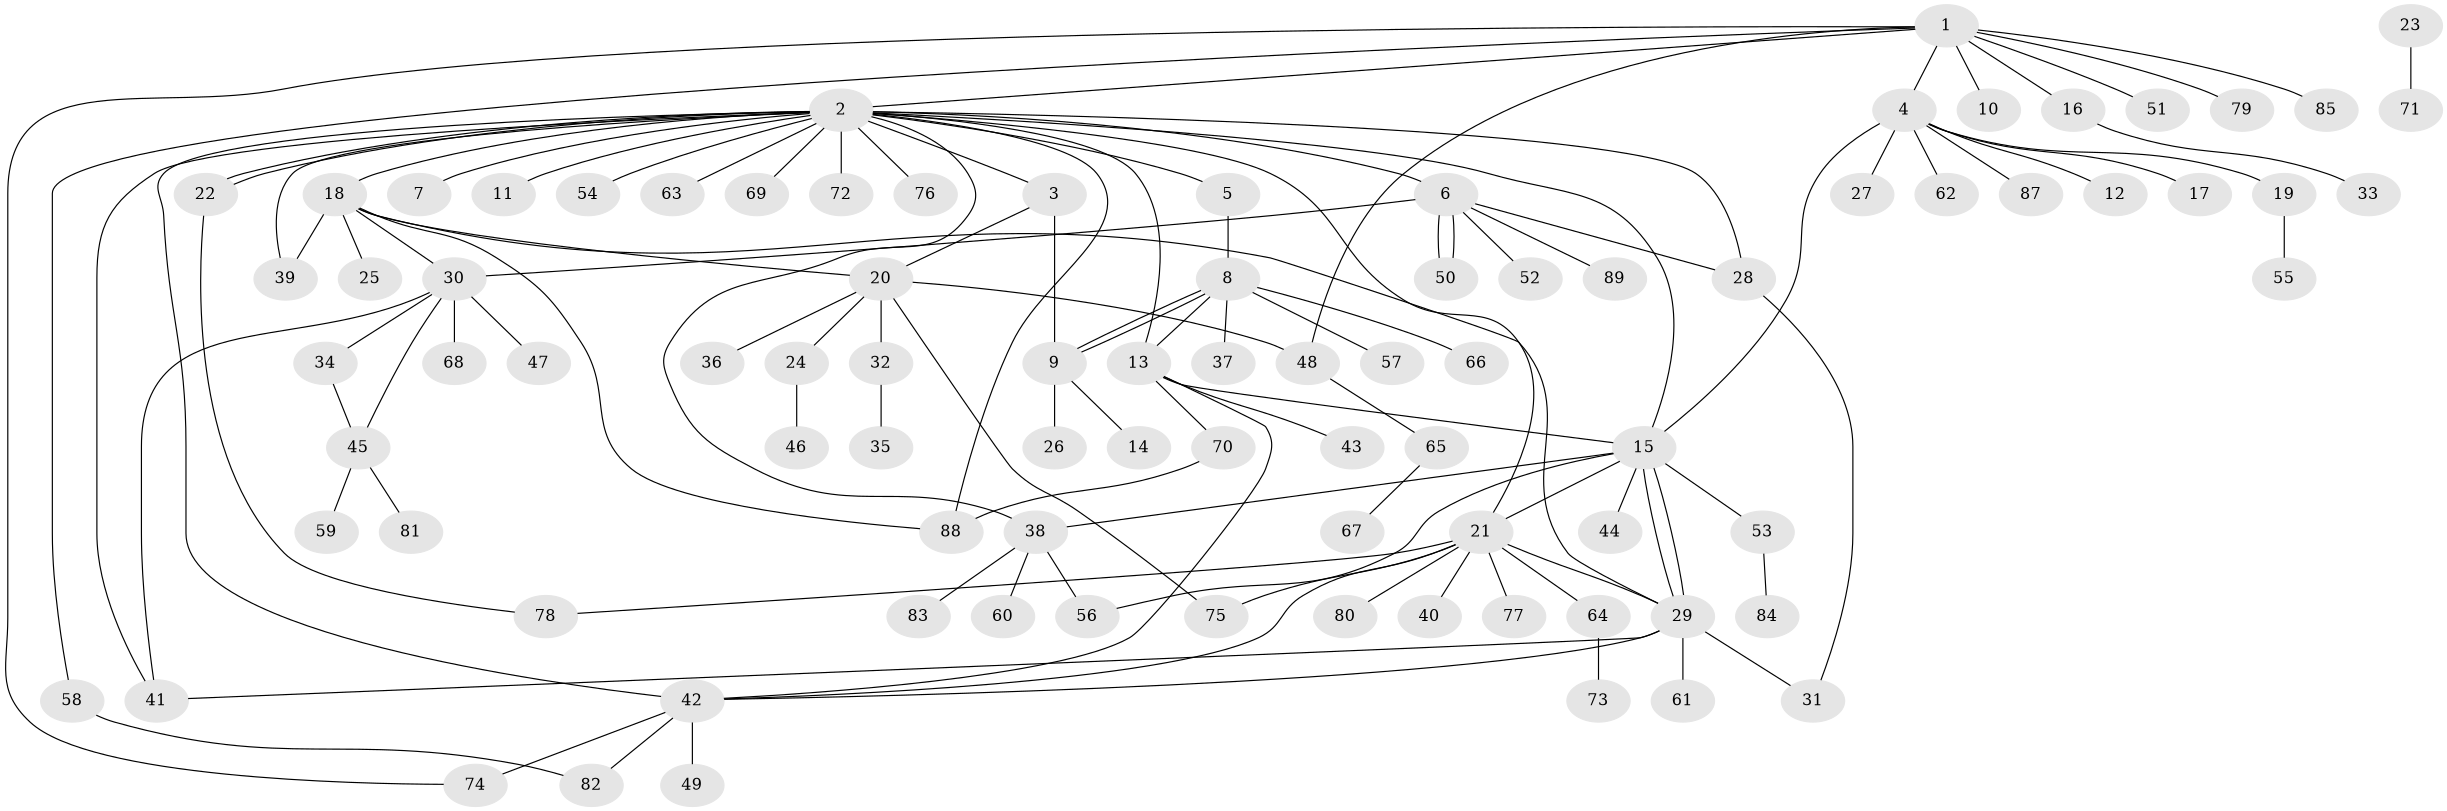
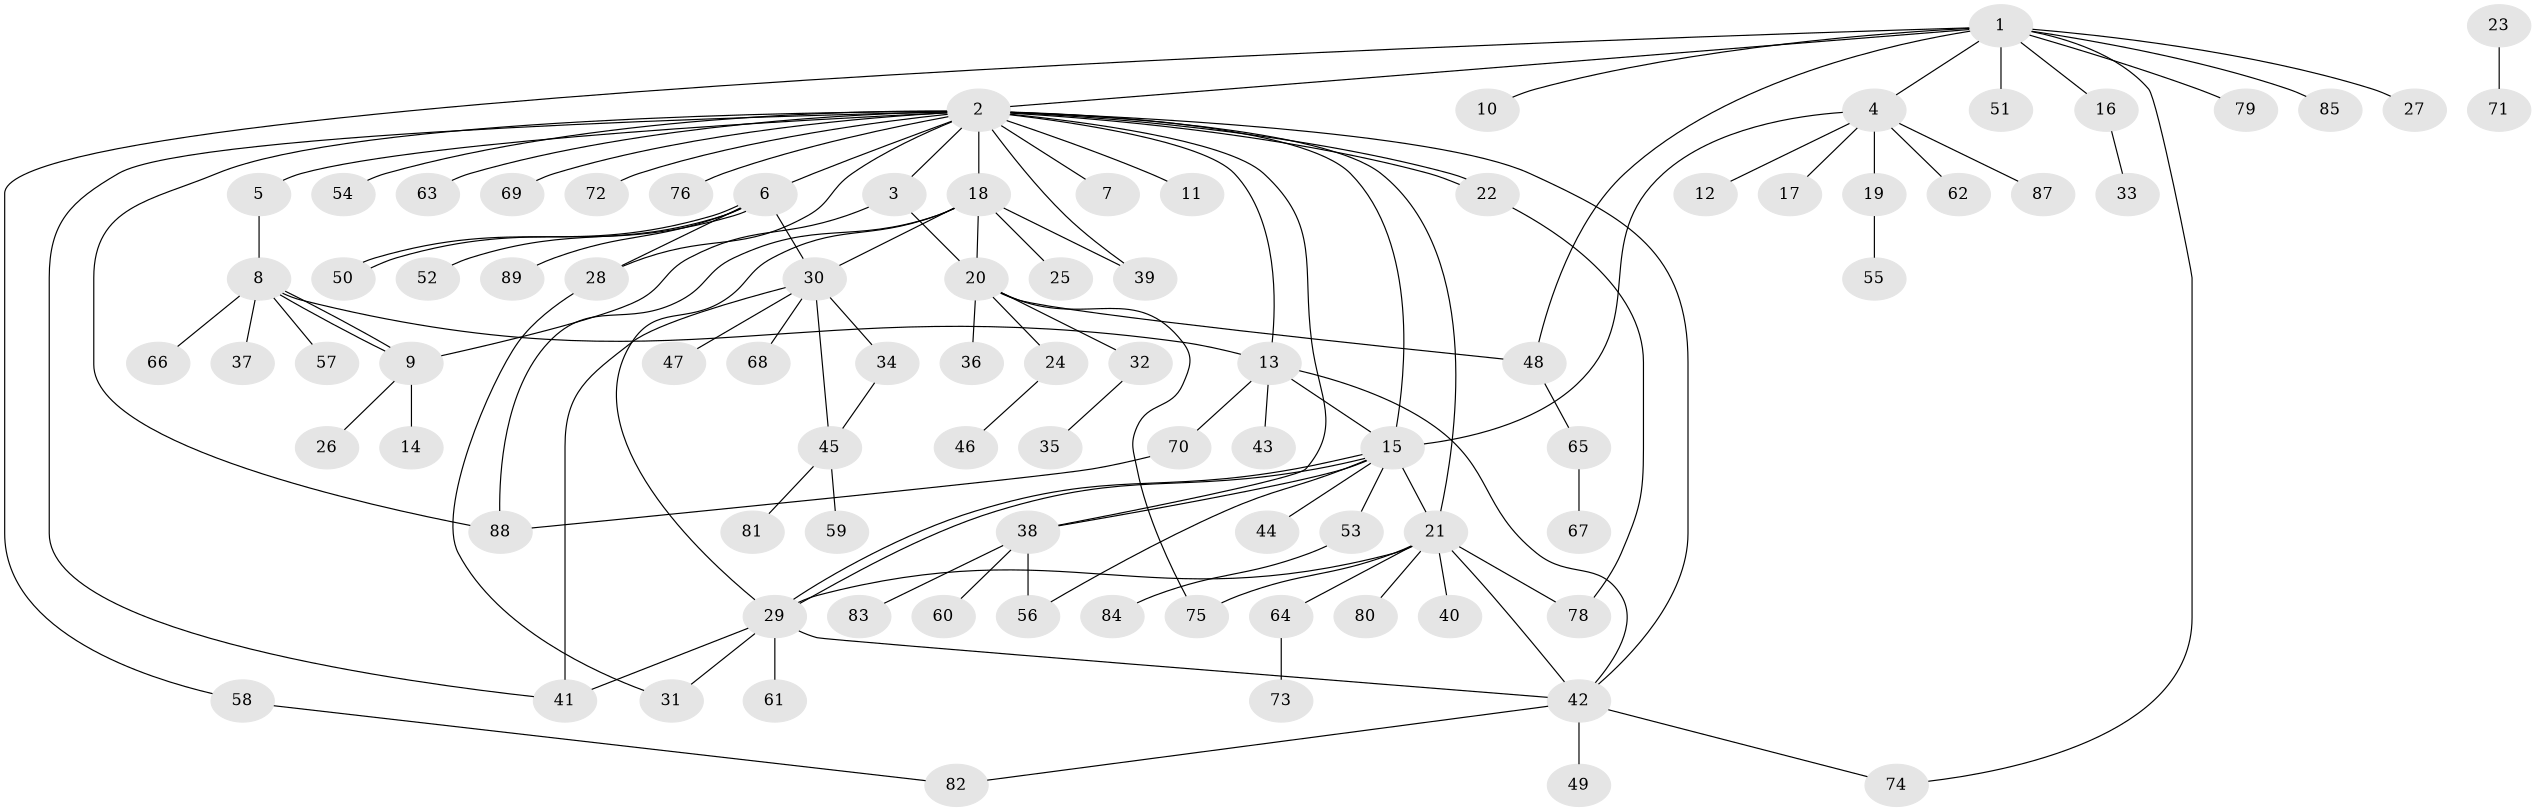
edge "4" -- "27": now "1" -- "27"
node "77": removed
